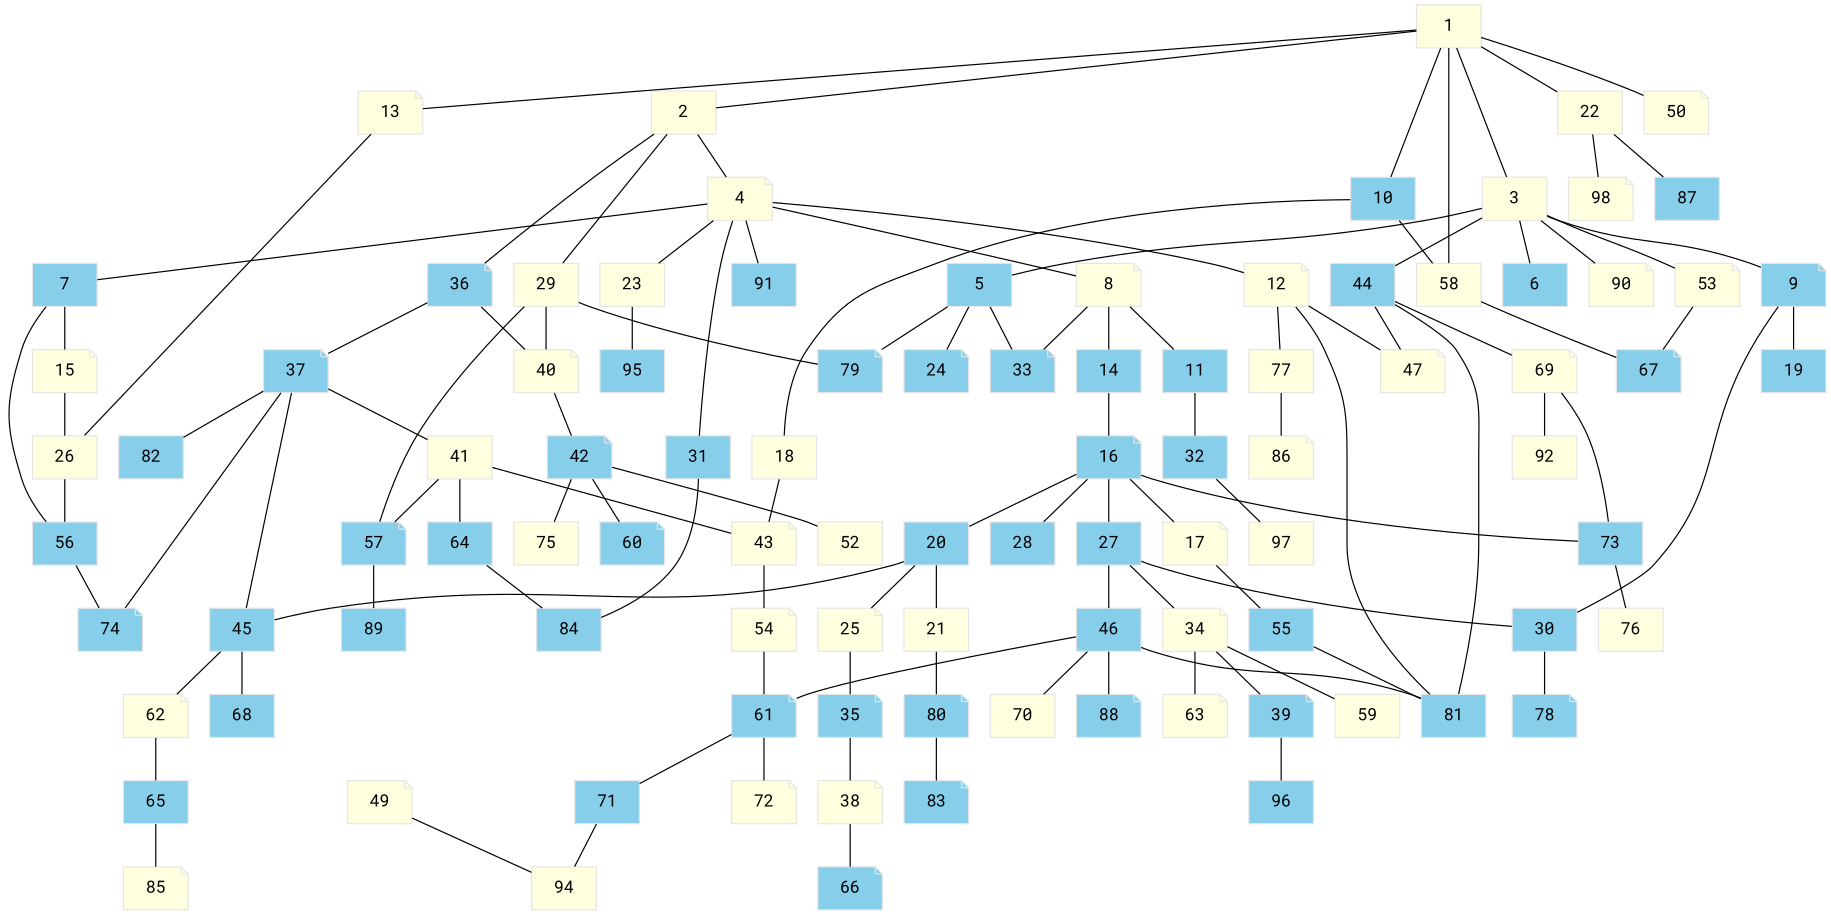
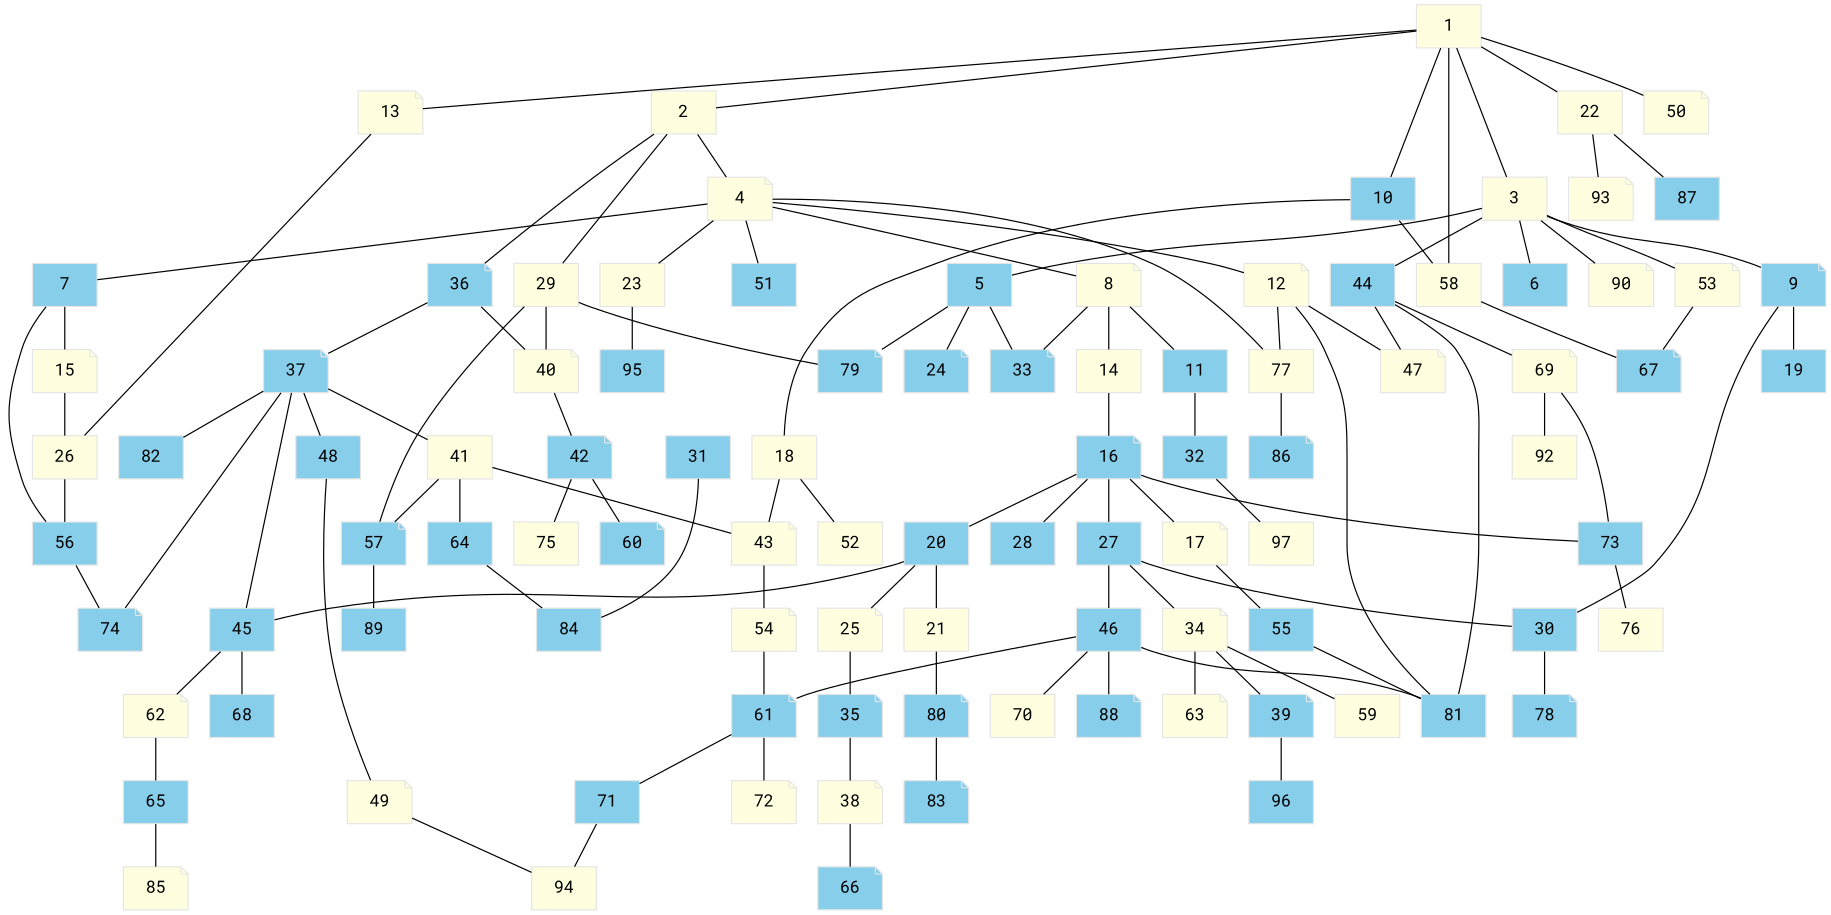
node "98": label "98" -> "93"
node "91": label "91" -> "51"
edge "4" -- "31": now "4" -- "77"
node "14": fillcolor skyblue -> lightyellow
node "48": added
node "86": fillcolor lightyellow -> skyblue
edge "42" -- "52": now "18" -- "52"
